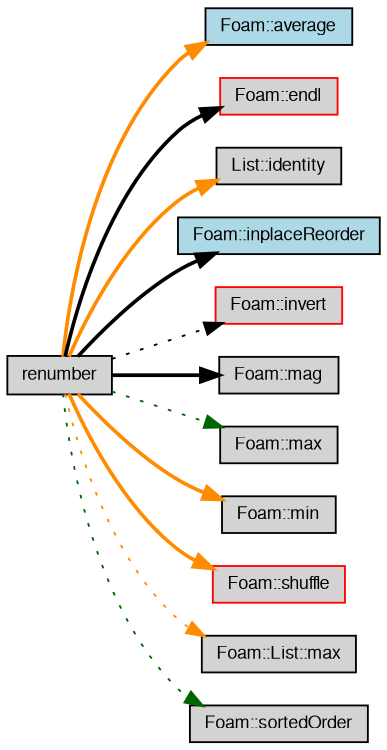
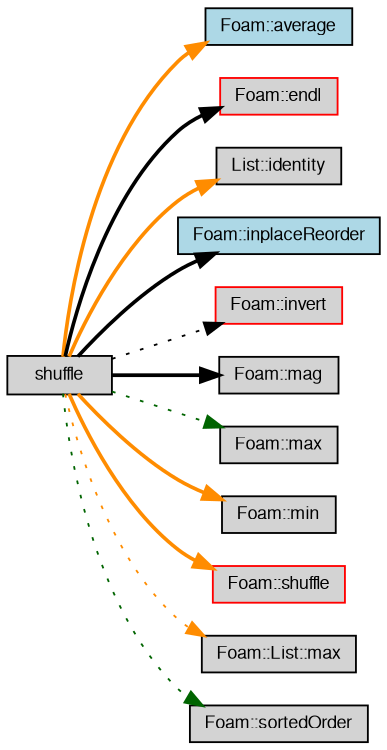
node "renumber": label "renumber" -> "shuffle"
